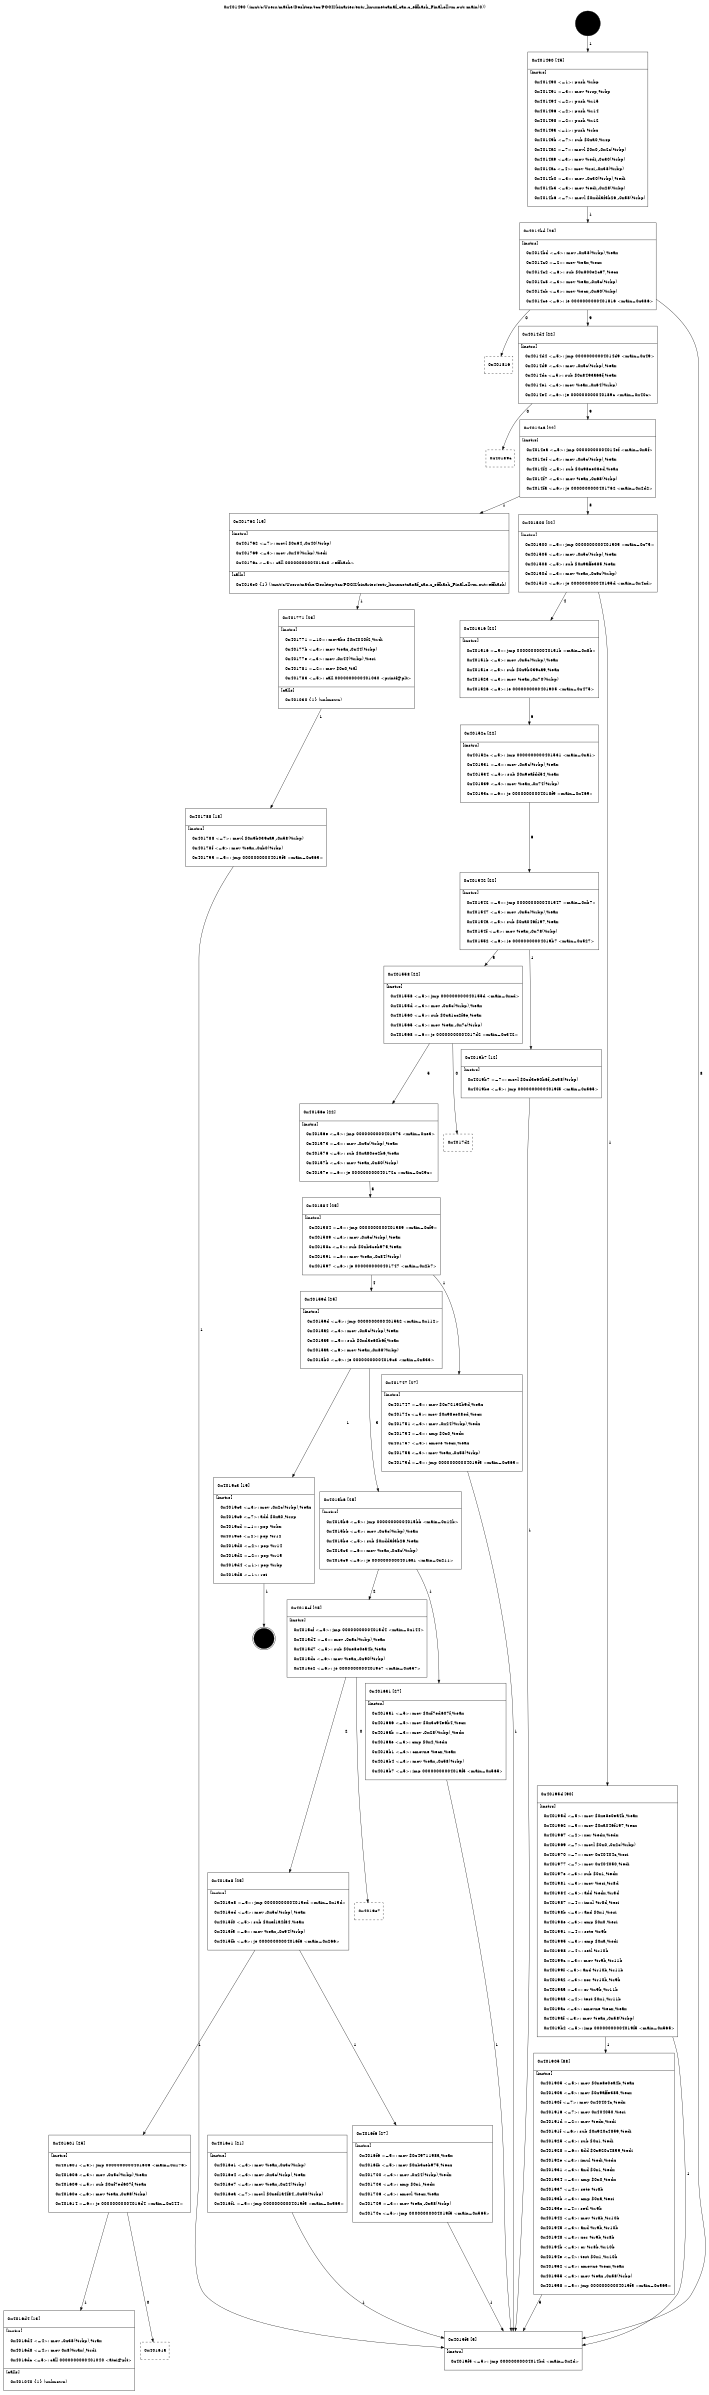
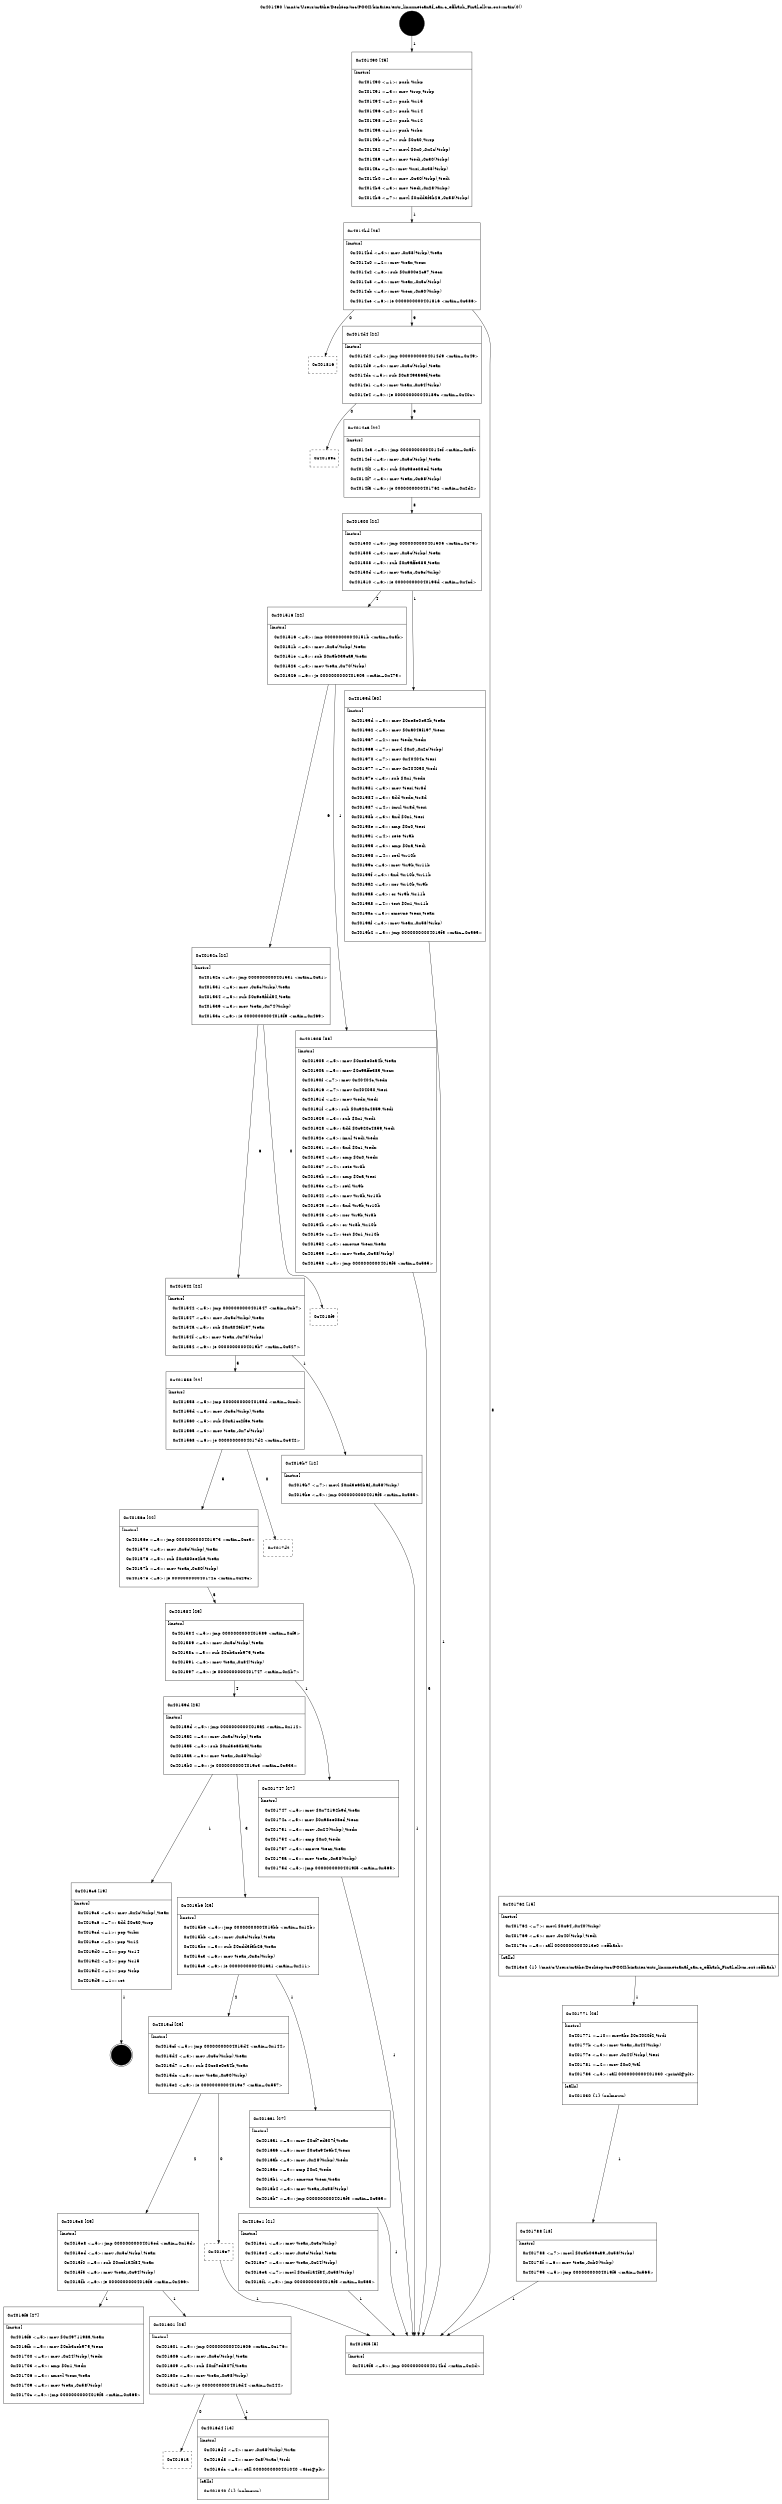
edge "0x4014ea [22]" -> "0x401762 [15]": removed, label "1"
node "0x4018f9": added
edge "0x40195d [90]" -> "0x401905 [88]": now "0x401516 [22]" -> "0x401905 [88]"
edge "0x4016f6 [27]" -> "0x4019f5 [5]": now "0x4019e7" -> "0x4019f5 [5]"
